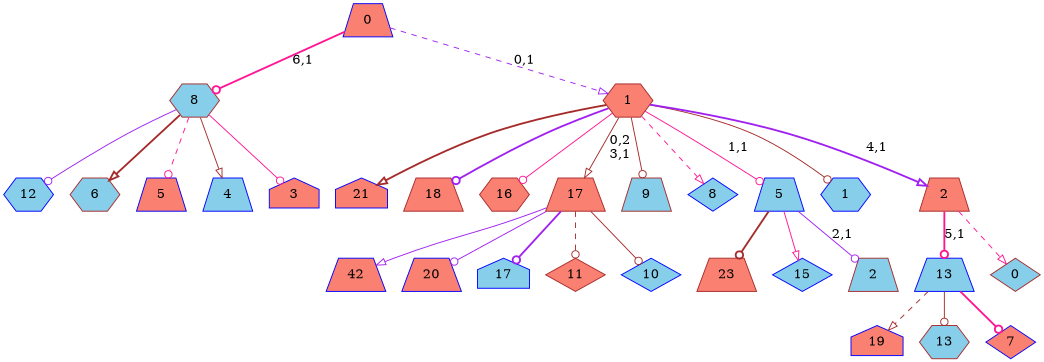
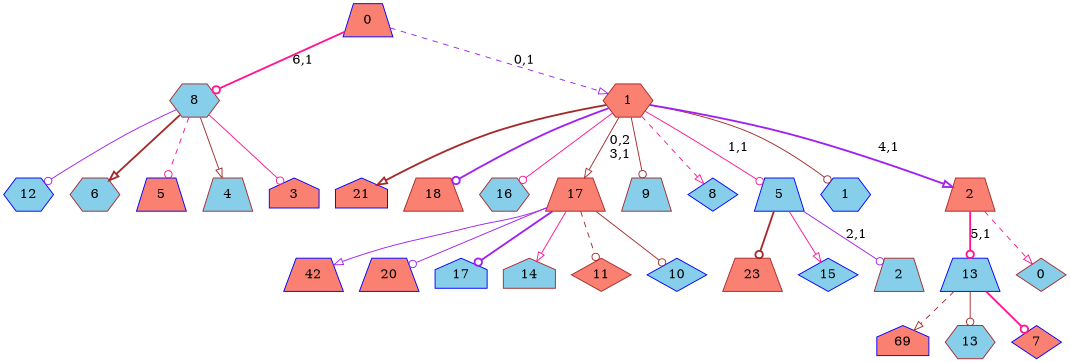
node "4": color blue -> brown
node "16": fillcolor salmon -> skyblue
node "14": added
node "19": label "19" -> "69"
